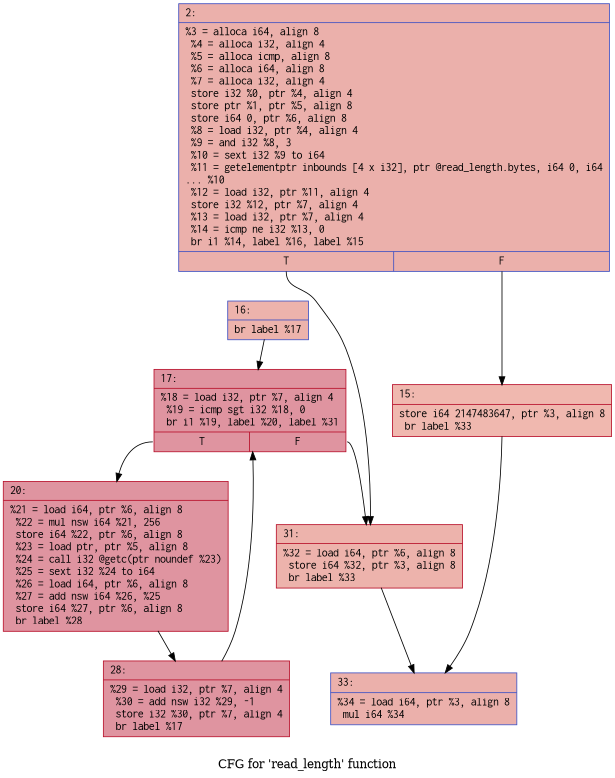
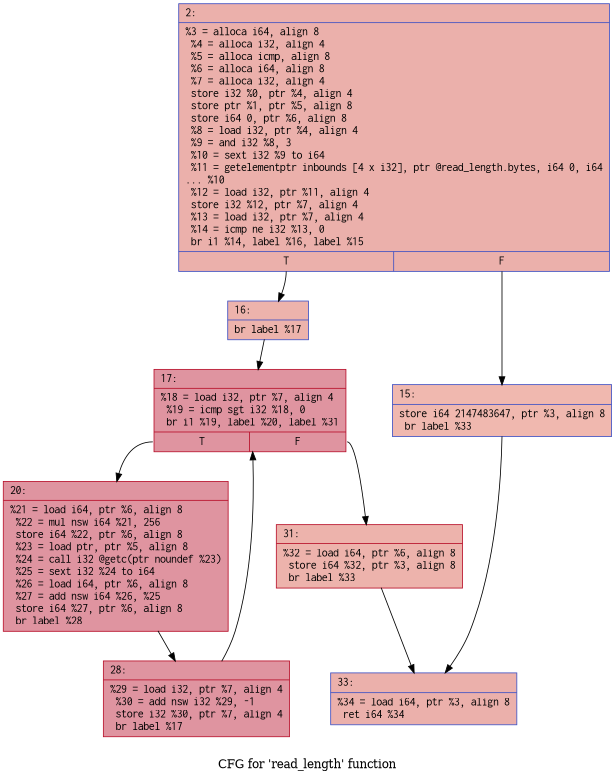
edge "2:" -> "31:": now "2:" -> "16:"
node "15:": color #b70d28ff -> #3d50c3ff
node "33:": text "mul i64 %34" -> "ret i64 %34"
